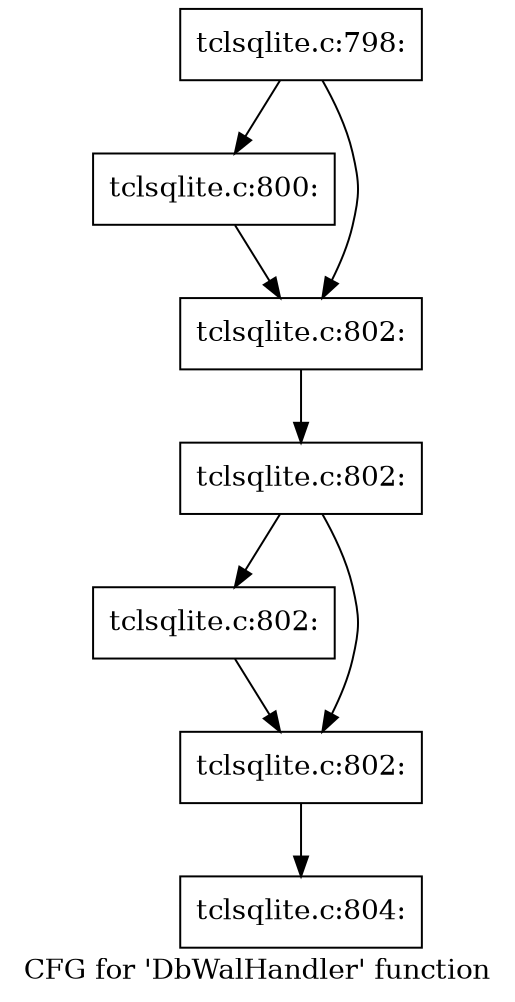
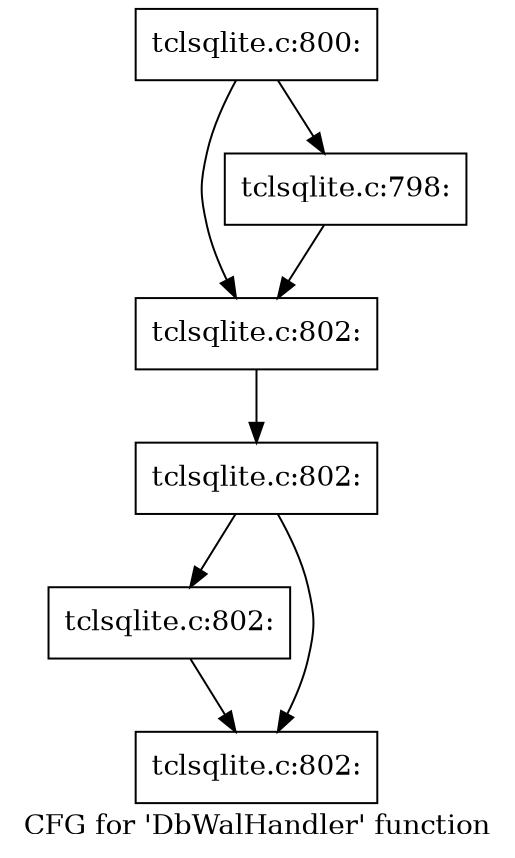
edge "tclsqlite.c:798:" -> "tclsqlite.c:800:": reversed
node "tclsqlite.c:804:": removed
